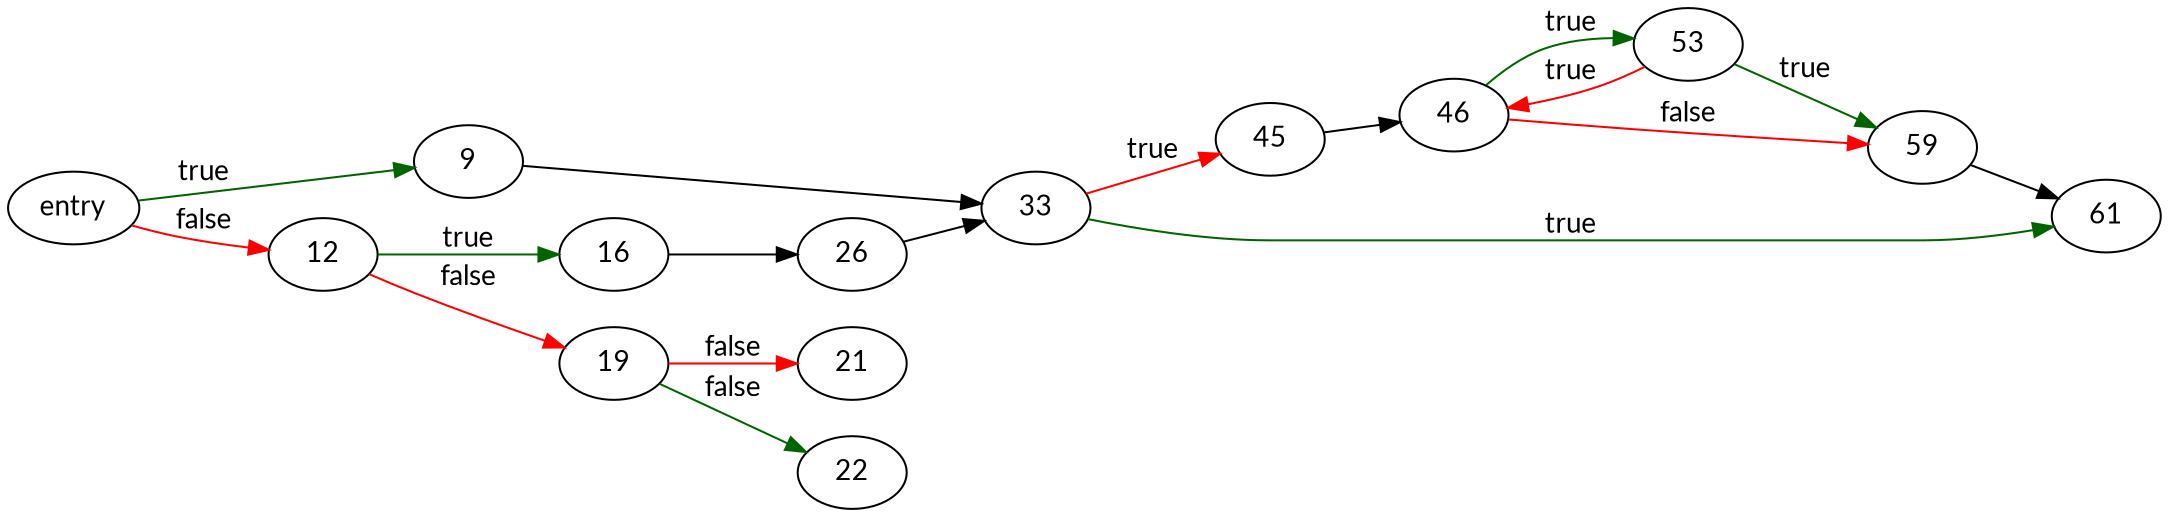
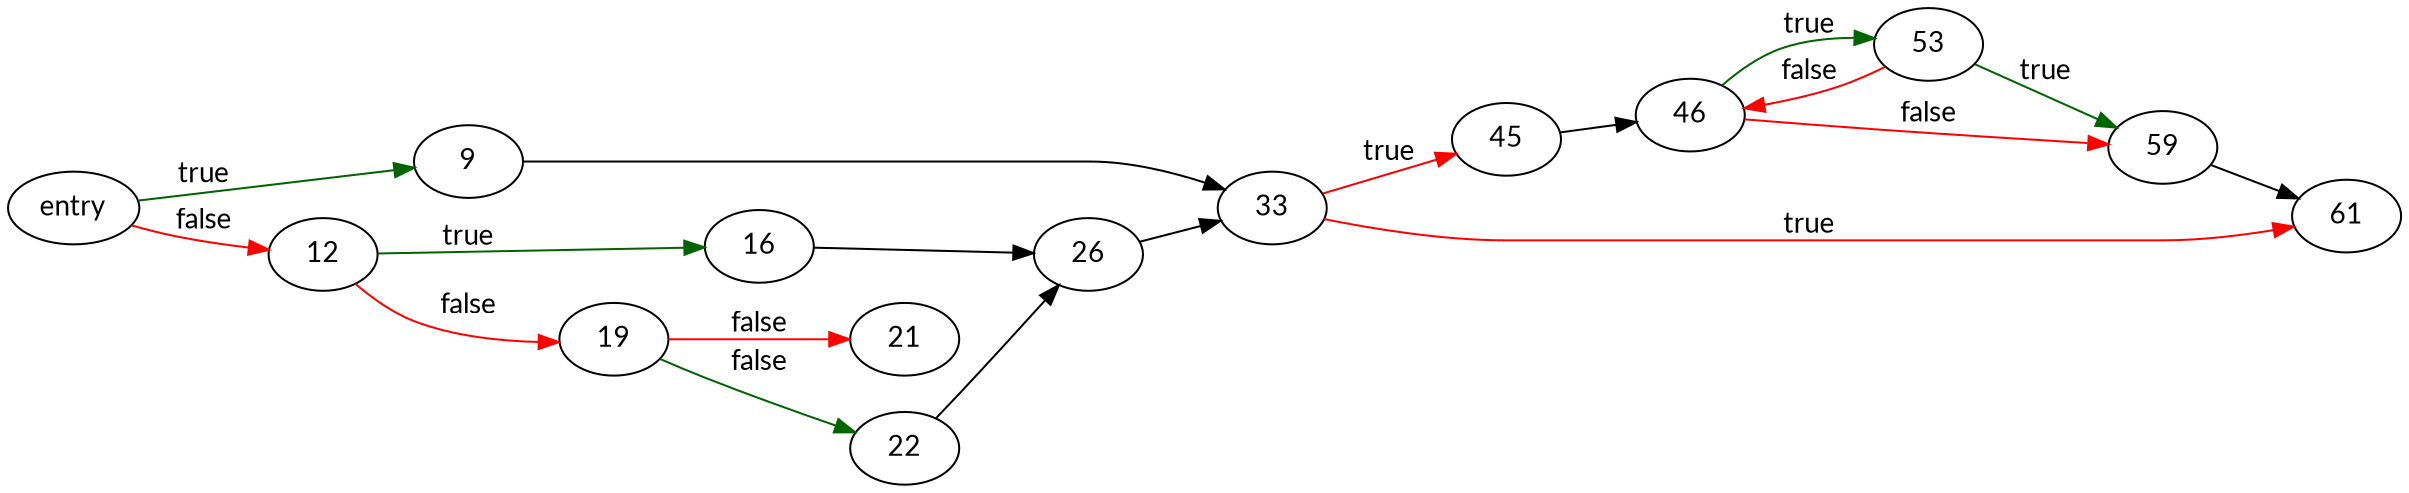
edge "53" -> "46": label "true" -> "false"
edge "33" -> "61": color darkgreen -> red
edge "22" -> "26": added
